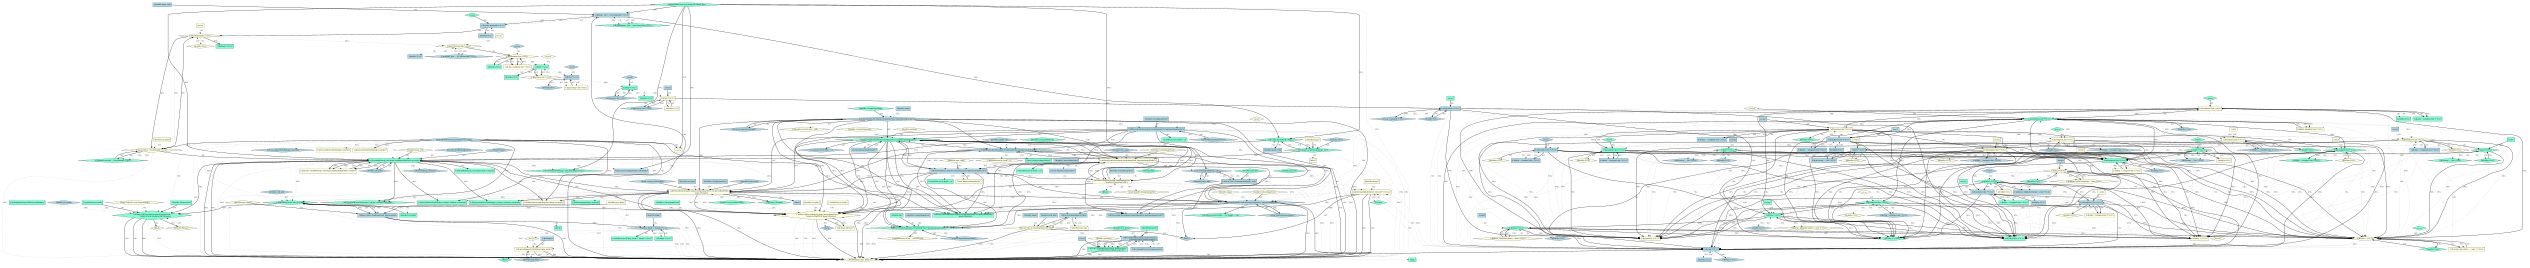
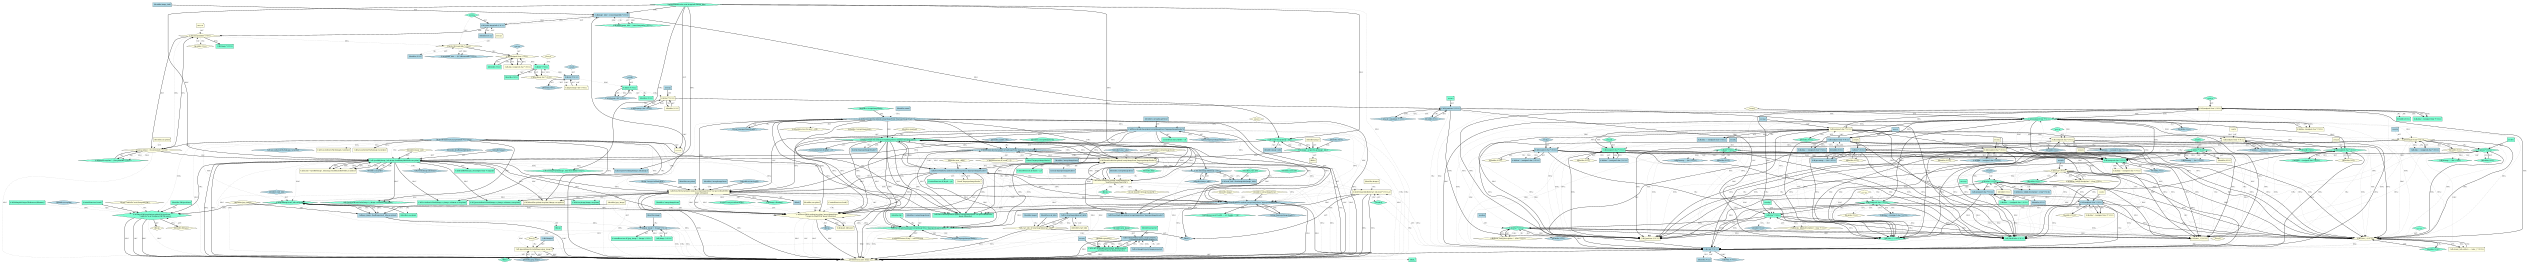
edge "(Call,stream_info == (DCMStreamInfo *) NULL)" -> "(Call,(DCMStreamInfo *) NULL)": now "1000194" -> "(Call,(DCMStreamInfo *) NULL)"
edge "(Call,jpeg_image=ReadImage(read_info,exception))" -> "(Call,jpeg_image != (Image *) NULL)": style bold -> dotted
